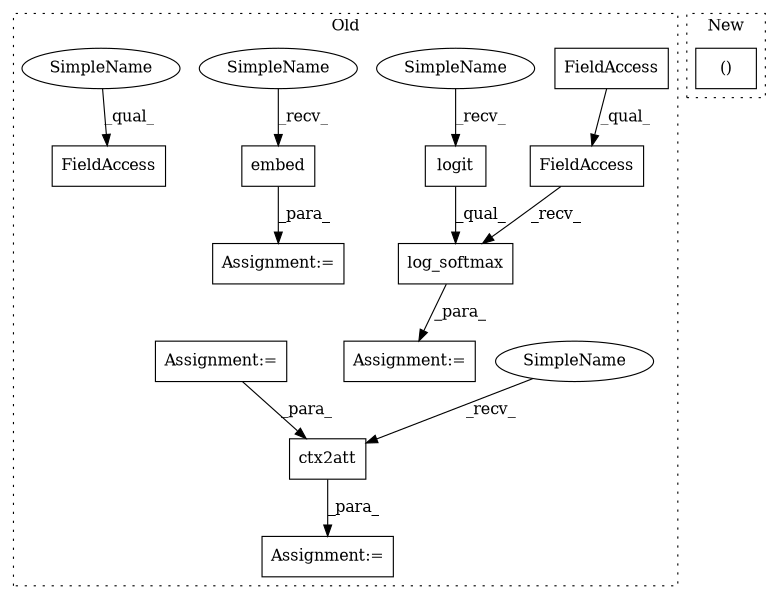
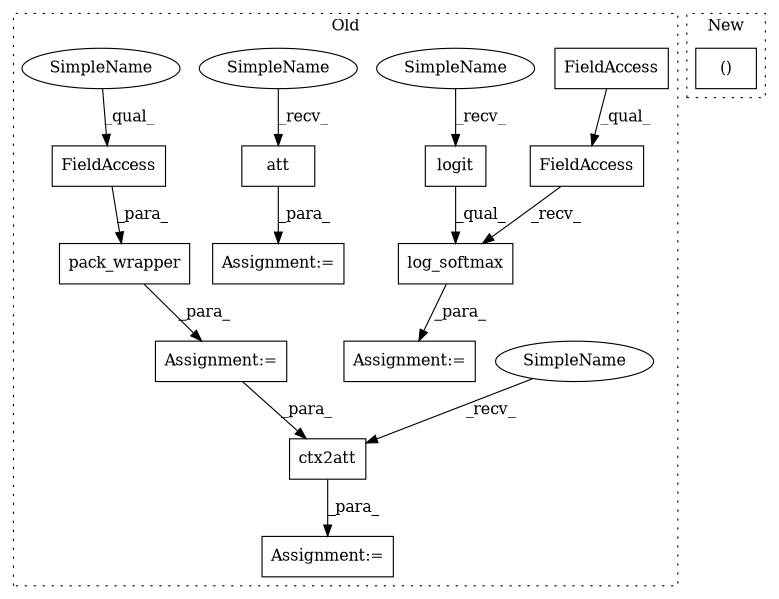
node "embed": label "embed" -> "att"
node "pack_wrapper": added
